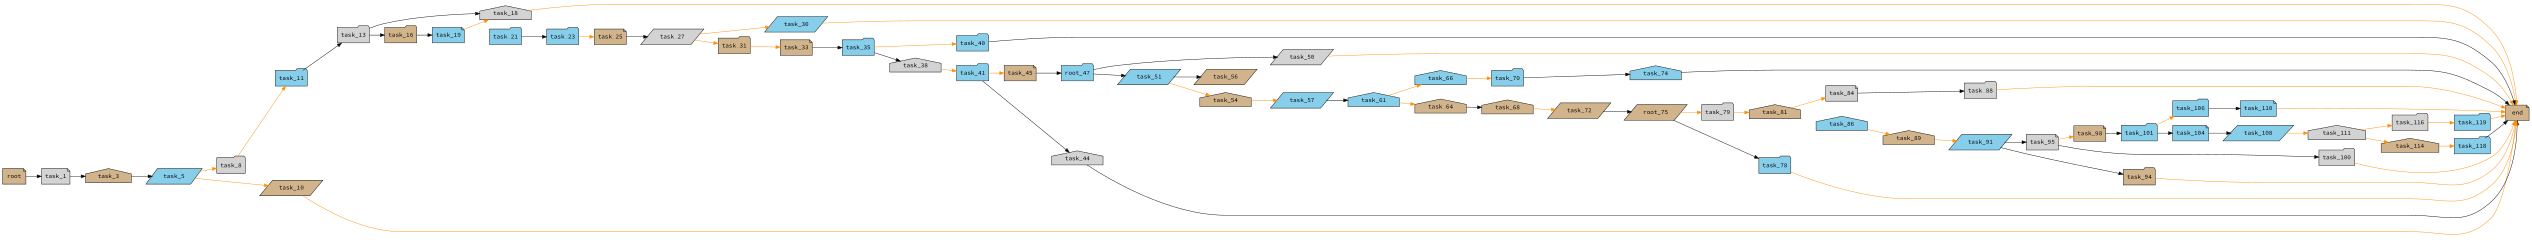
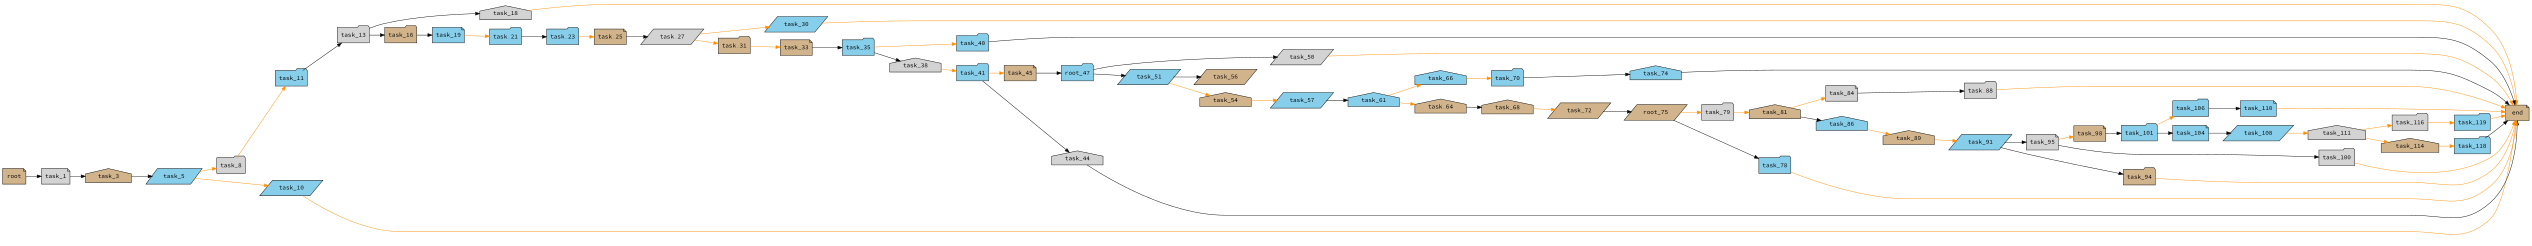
edge "task_19" -> "task_18": now "task_19" -> "task_21"
edge "task_81" -> "task_86": added
node "task_10": fillcolor tan -> skyblue
